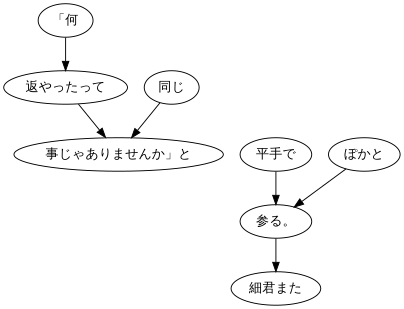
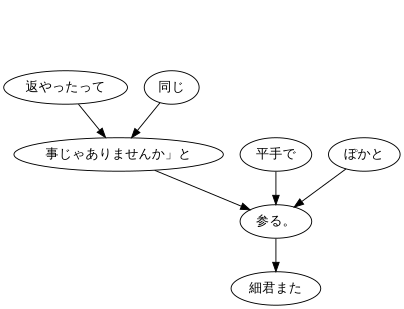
node "「何": removed
edge "事じゃありませんか」と" -> "参る。": added
